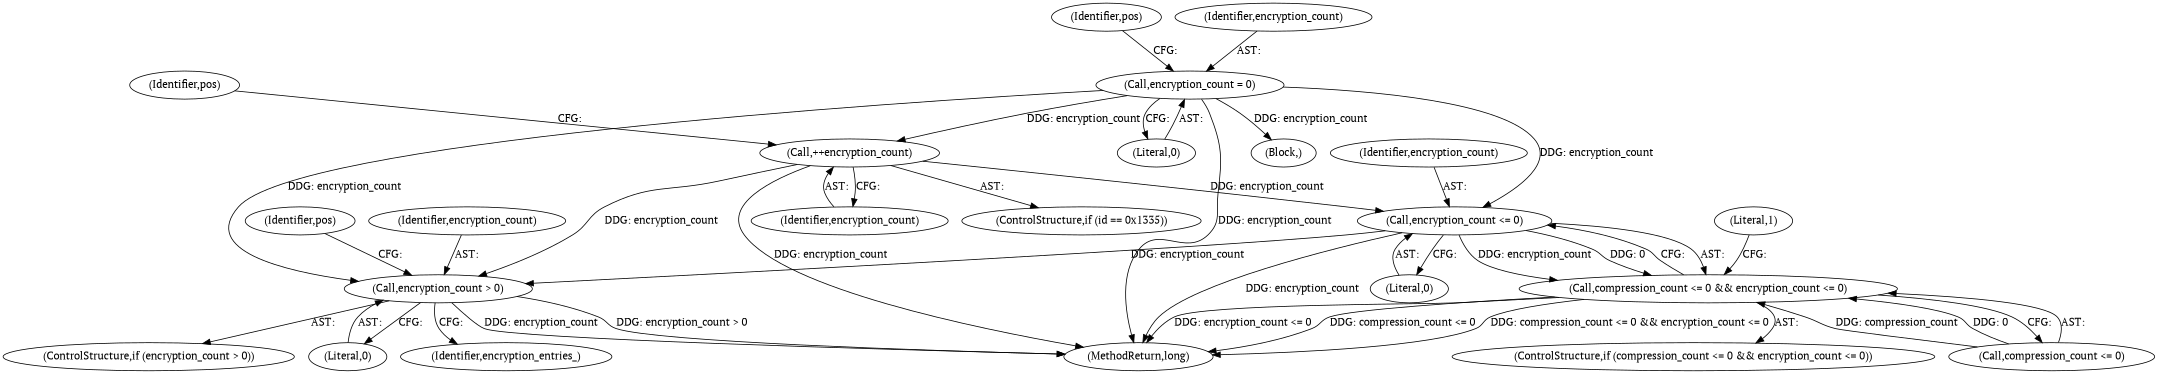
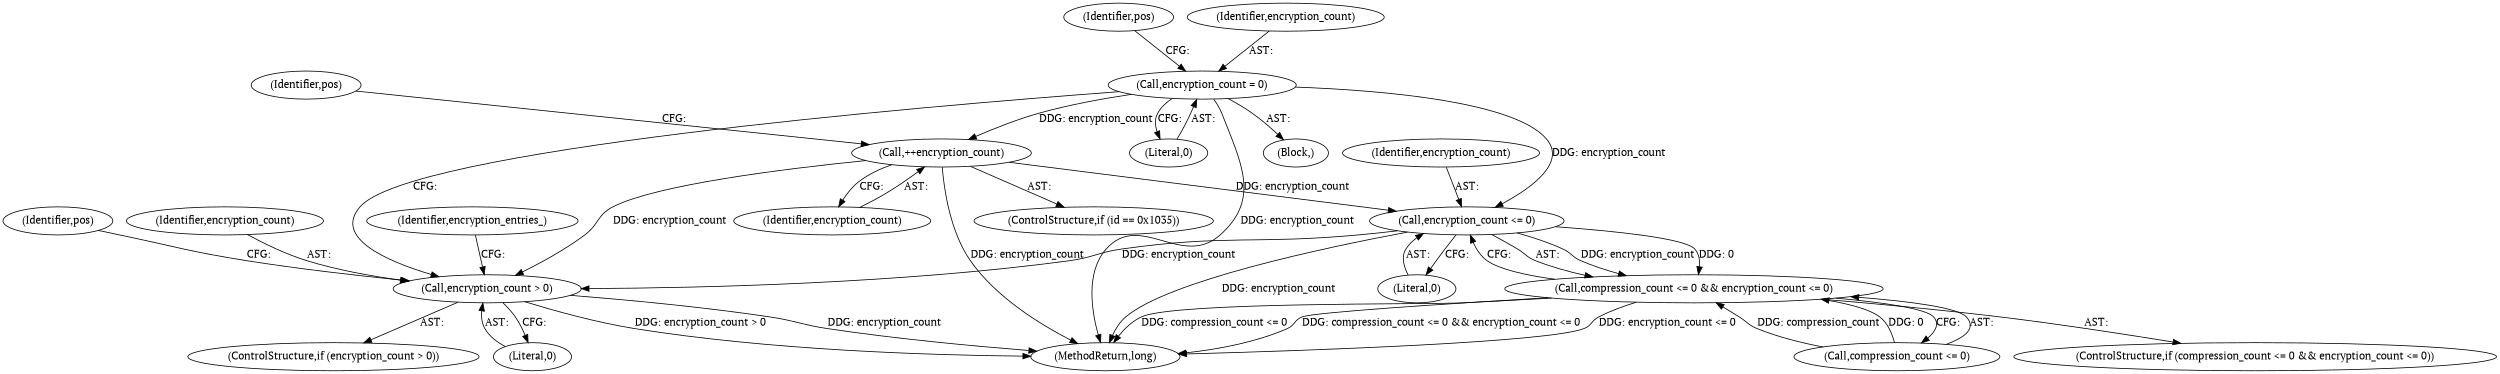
edge "(Call,encryption_count = 0)" -> "(Block,)": label "DDG: encryption_count" -> "AST: "
edge "(Call,encryption_count = 0)" -> "(Call,encryption_count > 0)": label "DDG: encryption_count" -> "CFG: "
node "(ControlStructure,if (id == 0x1335))": label "(ControlStructure,if (id == 0x1335))" -> "(ControlStructure,if (id == 0x1035))"
node "(Literal,1)": removed
edge "(Call,encryption_count > 0)" -> "(Identifier,encryption_entries_)": reversed
